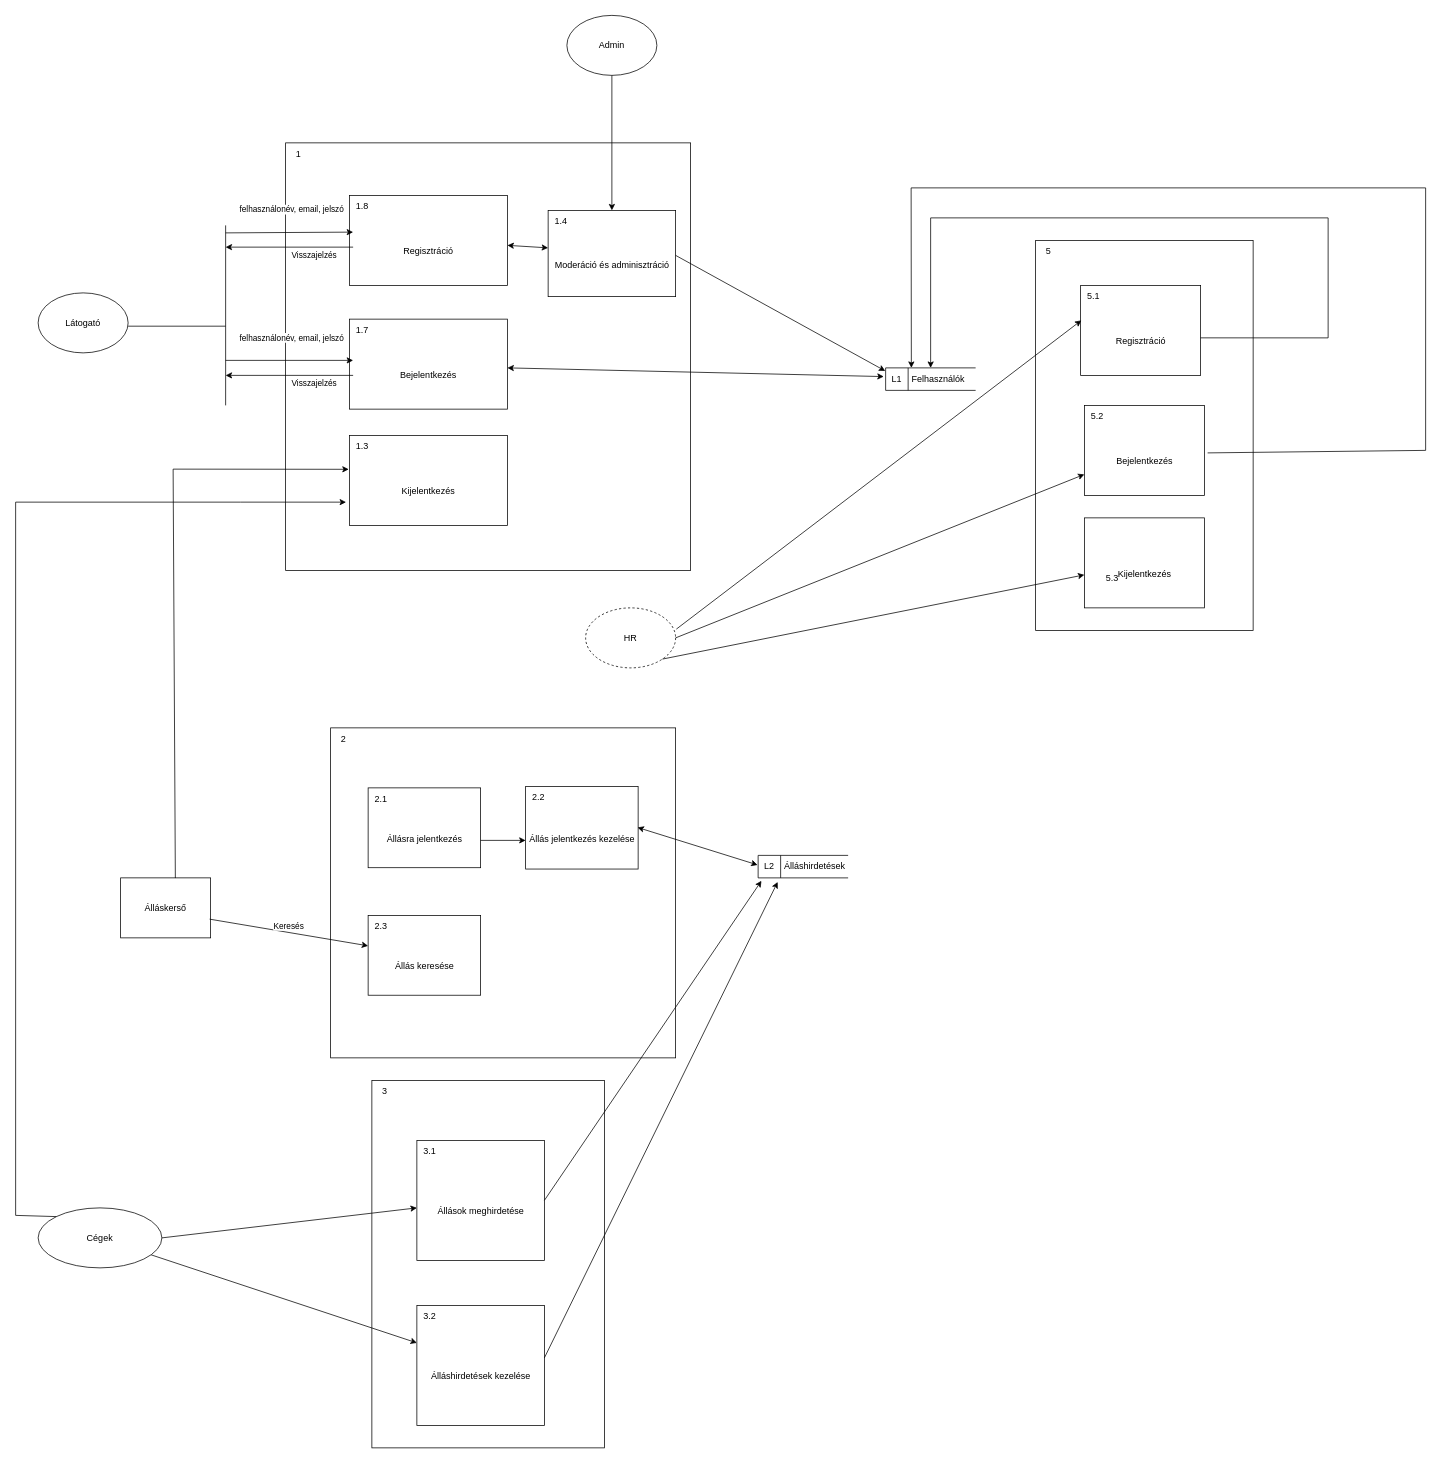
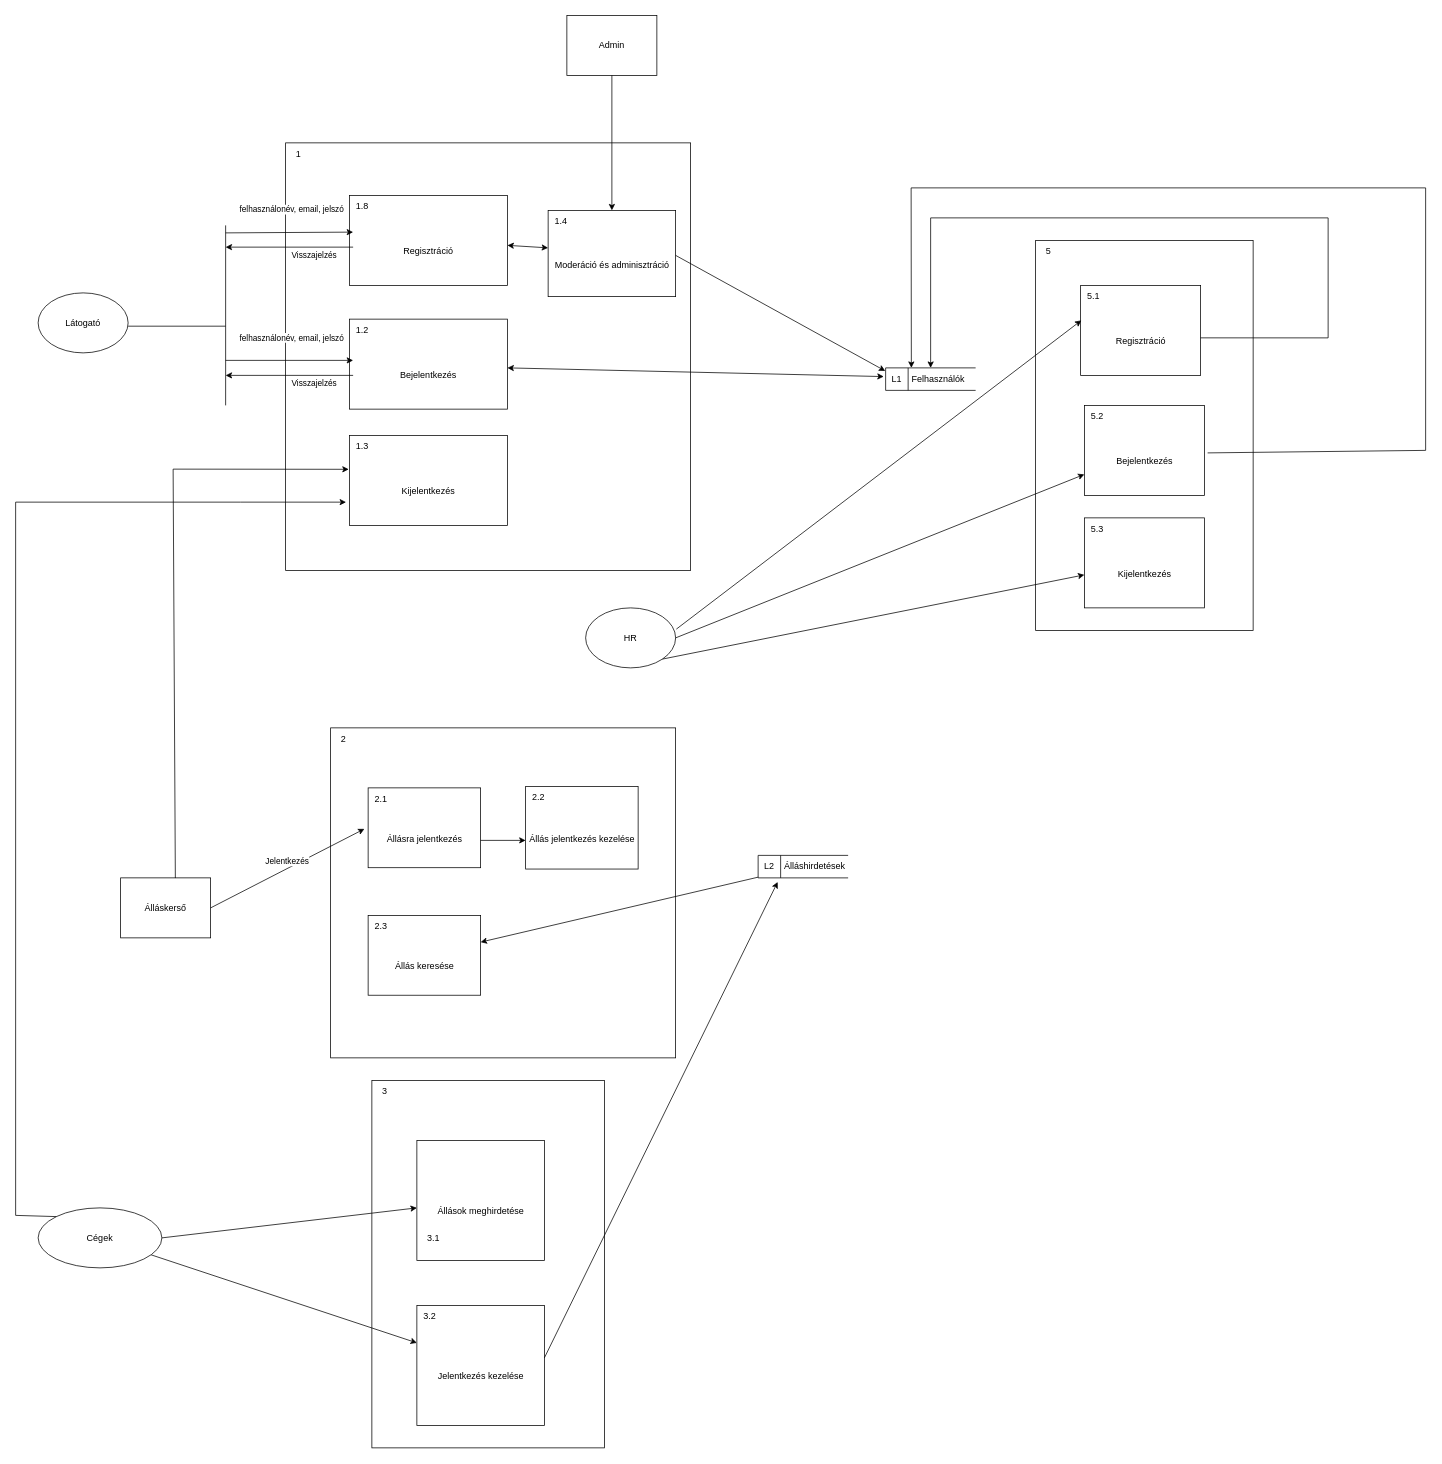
node "Admin": shape ellipse -> rectangle
node "1.7": label "1.7" -> "1.2"
node "5.3": moved (1112, 578) -> (1097, 529)
node "HR": style dashed -> solid
edge "Állás jelentkezés kezelése" -- "Álláshirdetések": removed
edge "Álláskerső" -> "Állásra jelentkezés": added, label "Jelentkezés"
edge "Álláshirdetések" -> "Állás keresése": added
edge "Álláskerső" -> "Állás keresése": removed, label "Keresés"
edge "Állások meghirdetése" -> "Álláshirdetések": removed
node "3.1": moved (430, 1152) -> (434, 1238)
node "Álláshirdetések kezelése": label "Álláshirdetések kezelése" -> "Jelentkezés kezelése"
